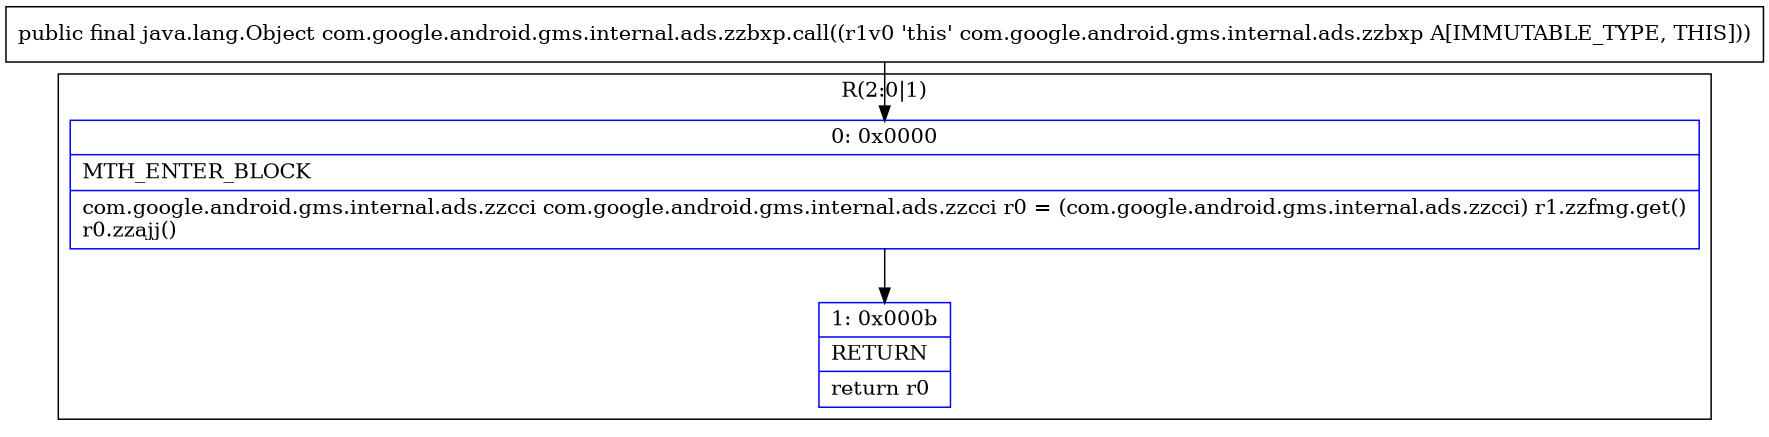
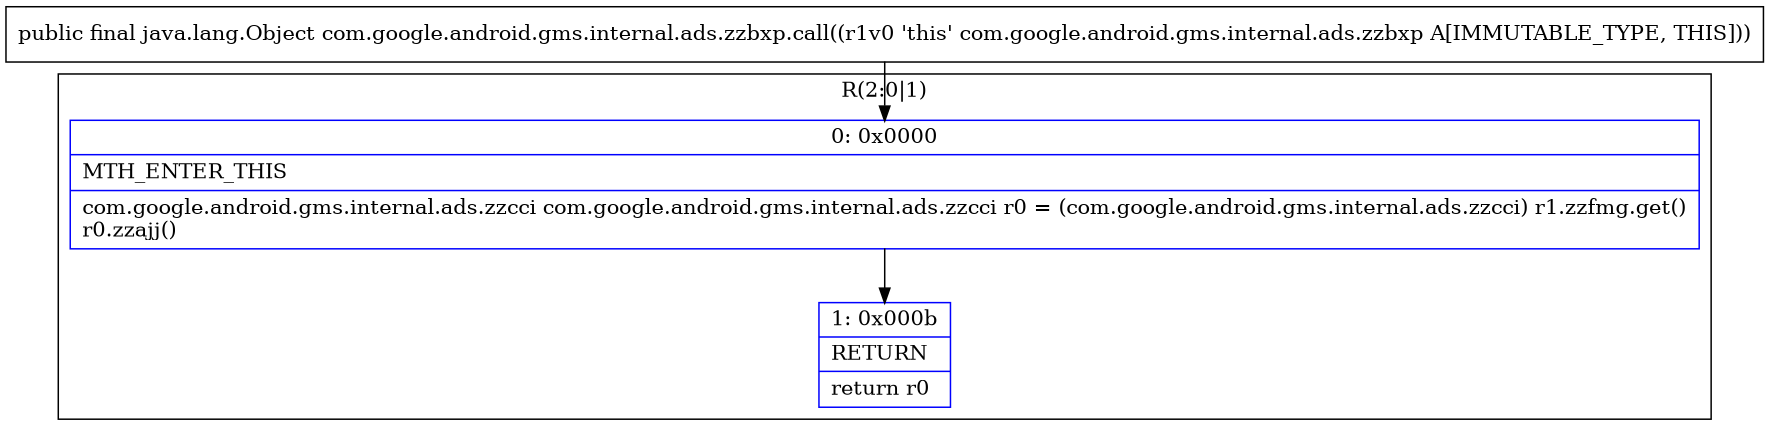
node "0: 0x0000": text "MTH_ENTER_BLOCK" -> "MTH_ENTER_THIS"
